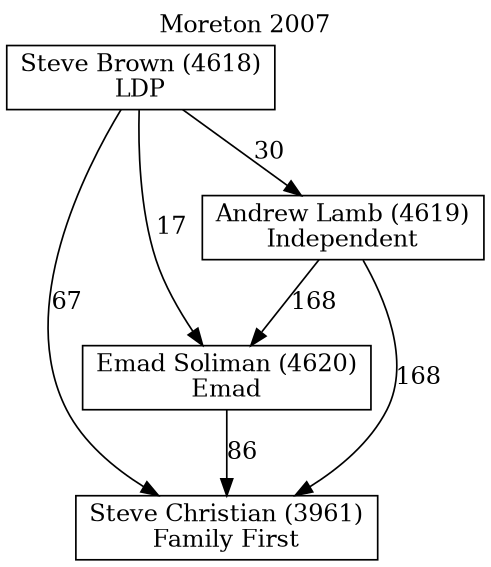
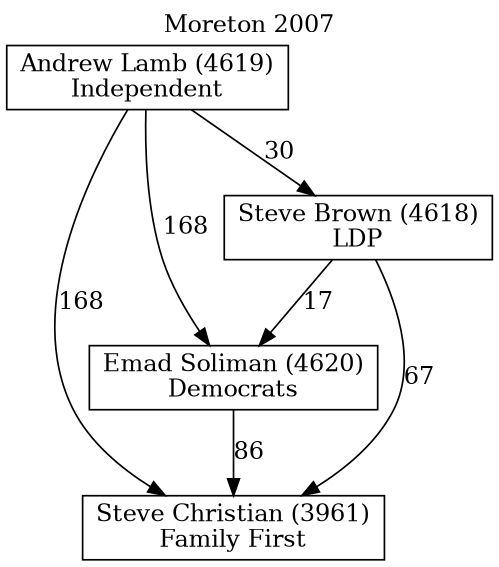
edge "Steve Brown (4618) LDP" -> "Andrew Lamb (4619) Independent": reversed
node "Emad Soliman (4620) Emad": label "Emad Soliman (4620) Emad" -> "Emad Soliman (4620) Democrats"
